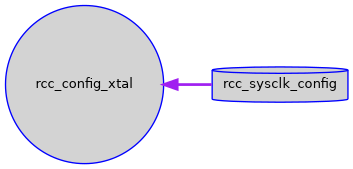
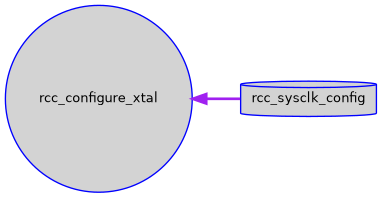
node "rcc_config_xtal": label "rcc_config_xtal" -> "rcc_configure_xtal"
